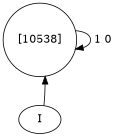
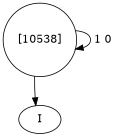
edge "I" -> "[10538]": reversed
